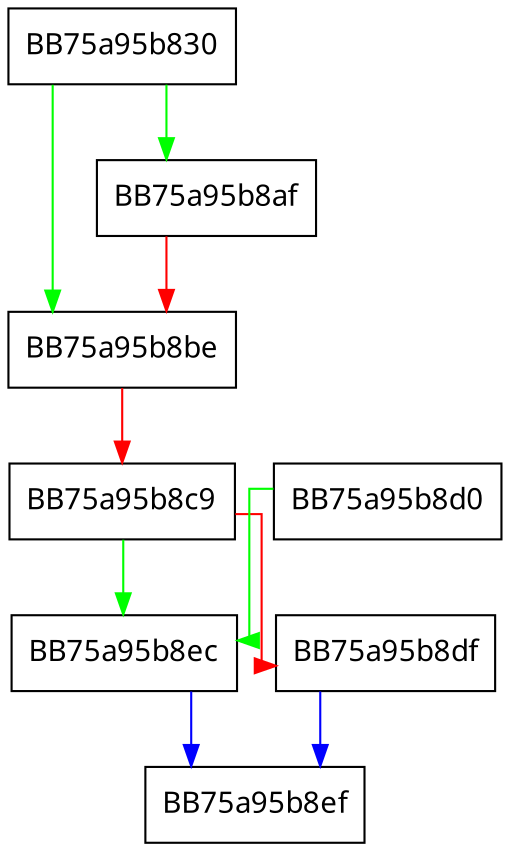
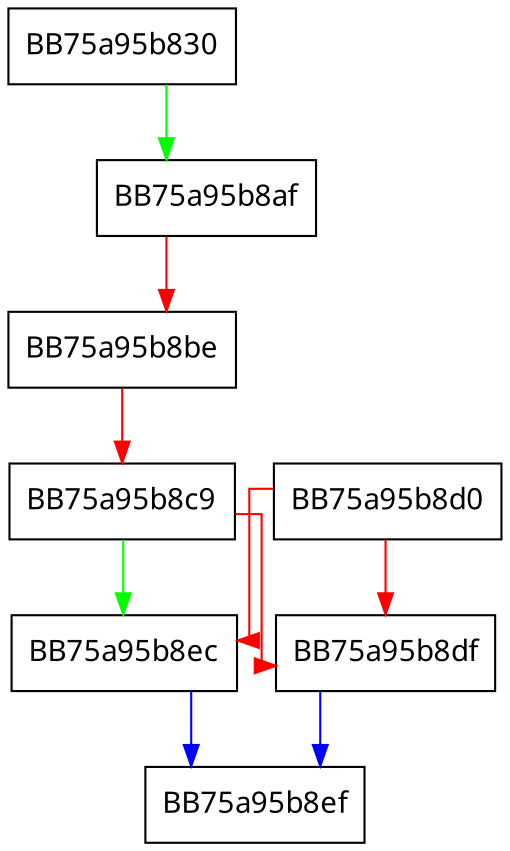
edge "BB75a95b830" -> "BB75a95b8be": removed
edge "BB75a95b8d0" -> "BB75a95b8ec": color green -> red
edge "BB75a95b8d0" -> "BB75a95b8df": added
